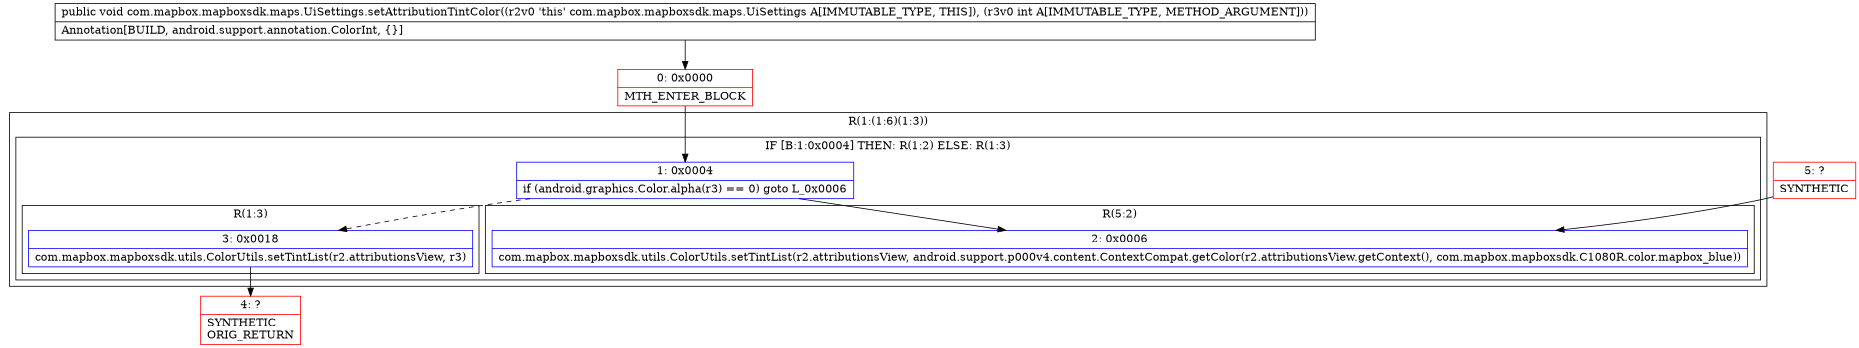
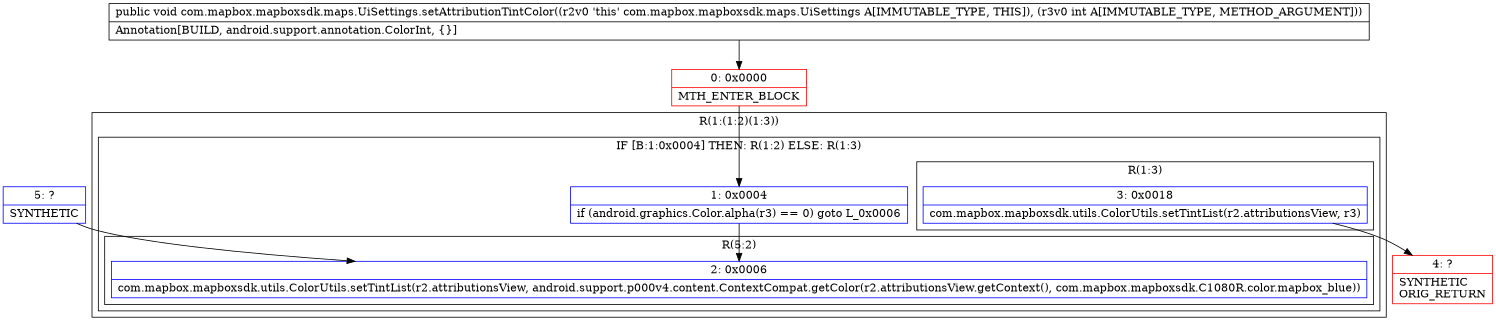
cluster "R(1:(1:6)(1:3))": label "R(1:(1:6)(1:3))" -> "R(1:(1:2)(1:3))"
node "5: ?": color red -> blue
edge "1: 0x0004" -> "3: 0x0018": removed
